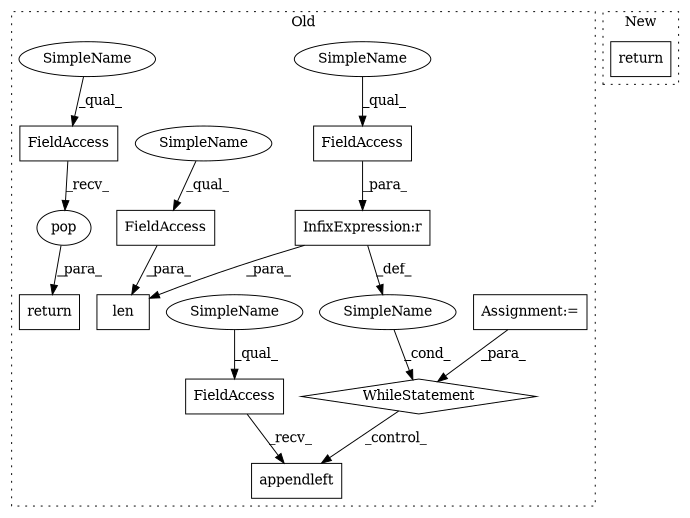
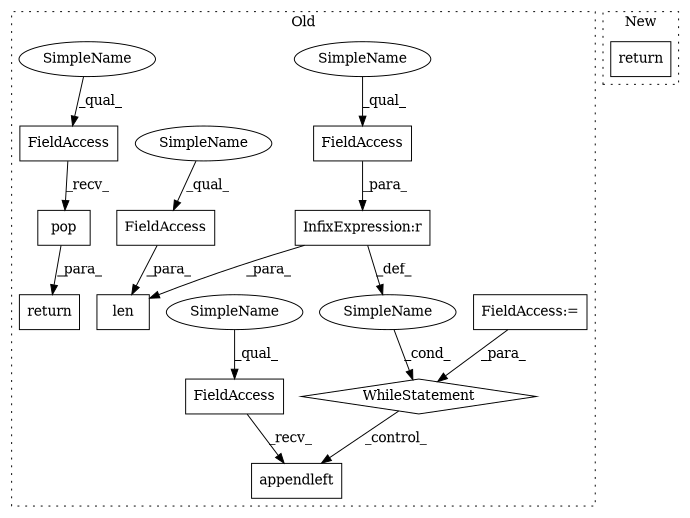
node "pop": shape ellipse -> box
node "Assignment:=": label "Assignment:=" -> "FieldAccess:="
